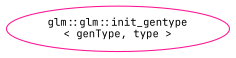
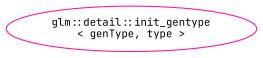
node "glm::glm::init_gentype < genType, type >": label "glm::glm::init_gentype < genType, type >" -> "glm::detail::init_gentype < genType, type >"
